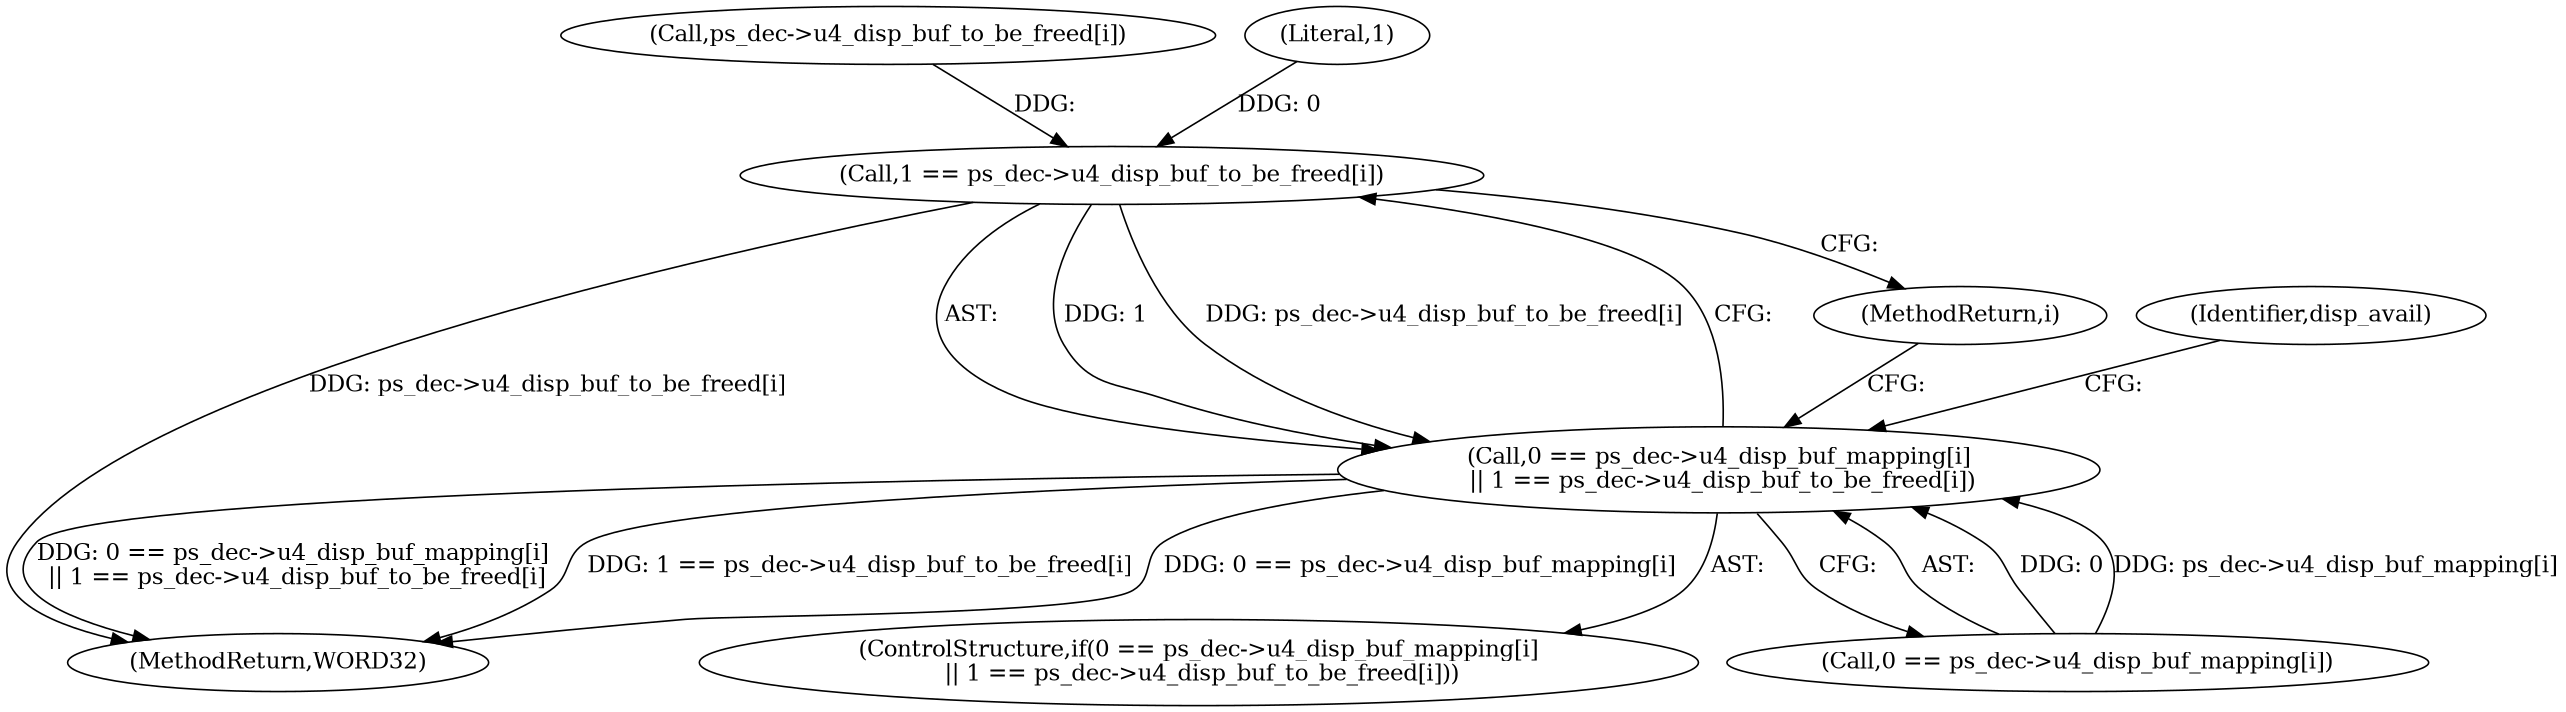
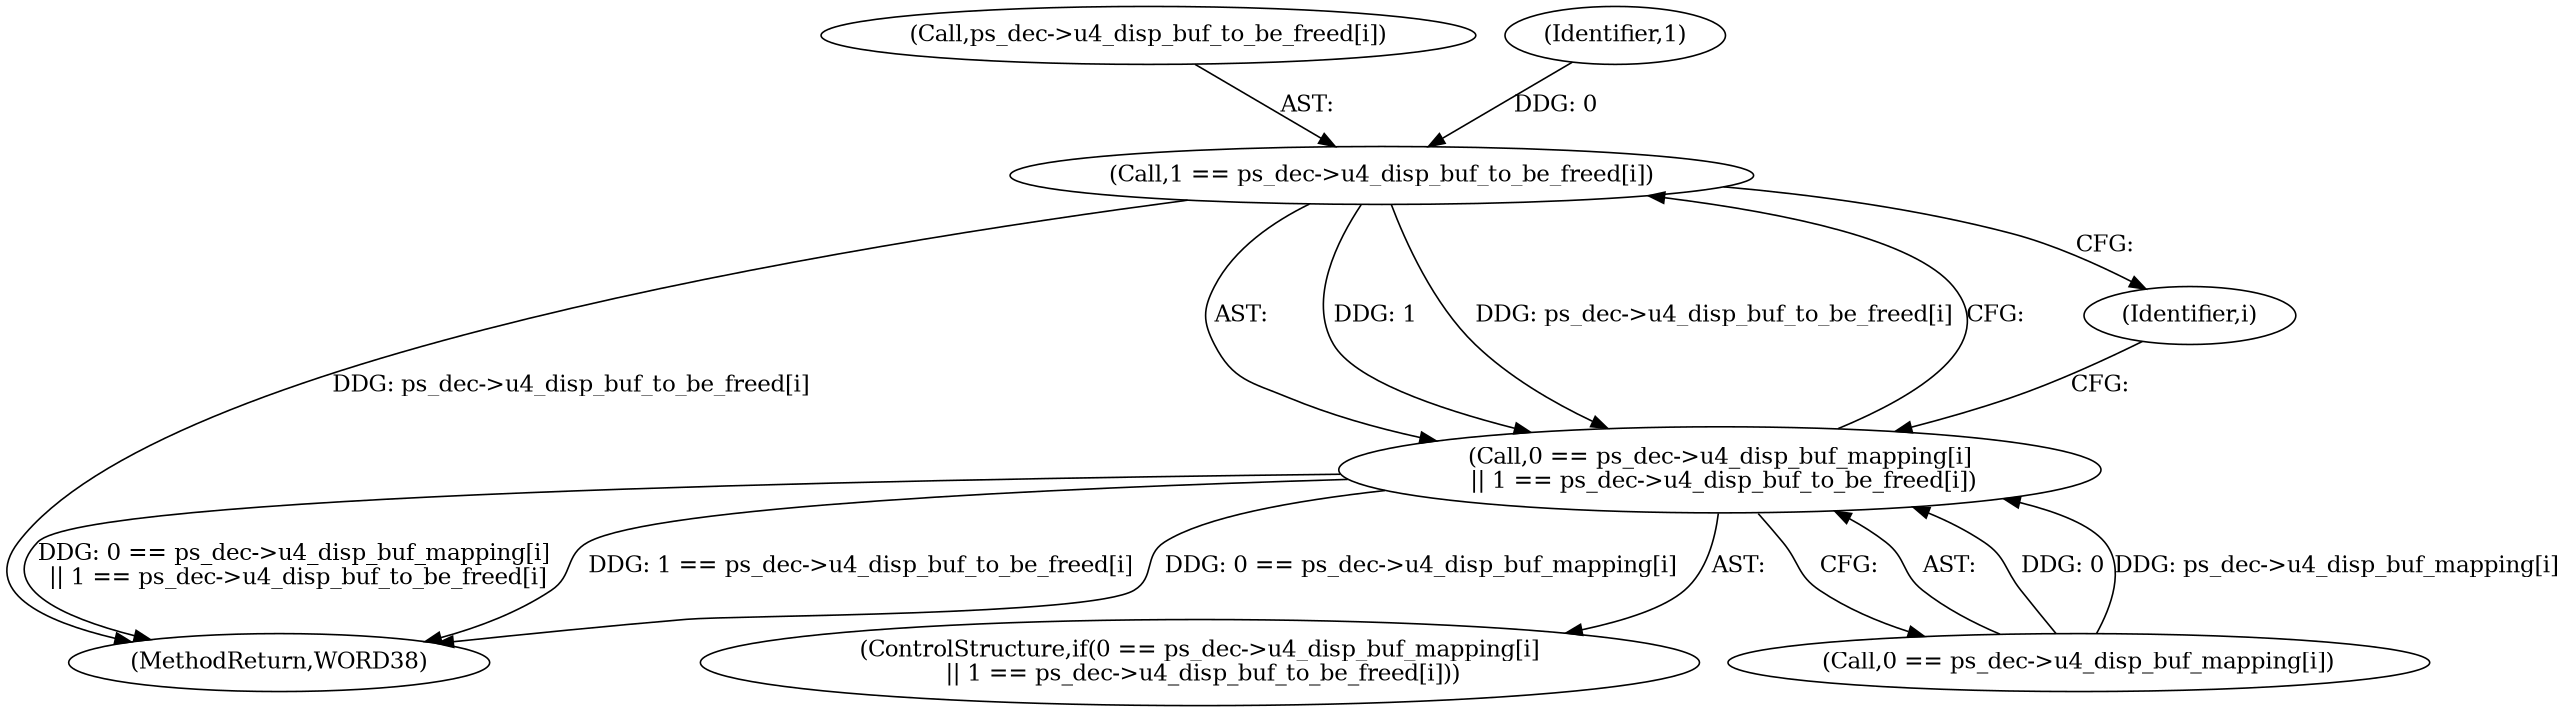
node "(Literal,1)": label "(Literal,1)" -> "(Identifier,1)"
edge "(Call,ps_dec->u4_disp_buf_to_be_freed[i])" -> "(Call,1 == ps_dec->u4_disp_buf_to_be_freed[i])": label "DDG: " -> "AST: "
node "(MethodReturn,i)": label "(MethodReturn,i)" -> "(Identifier,i)"
node "(Identifier,disp_avail)": removed
node "(MethodReturn,WORD32)": label "(MethodReturn,WORD32)" -> "(MethodReturn,WORD38)"
